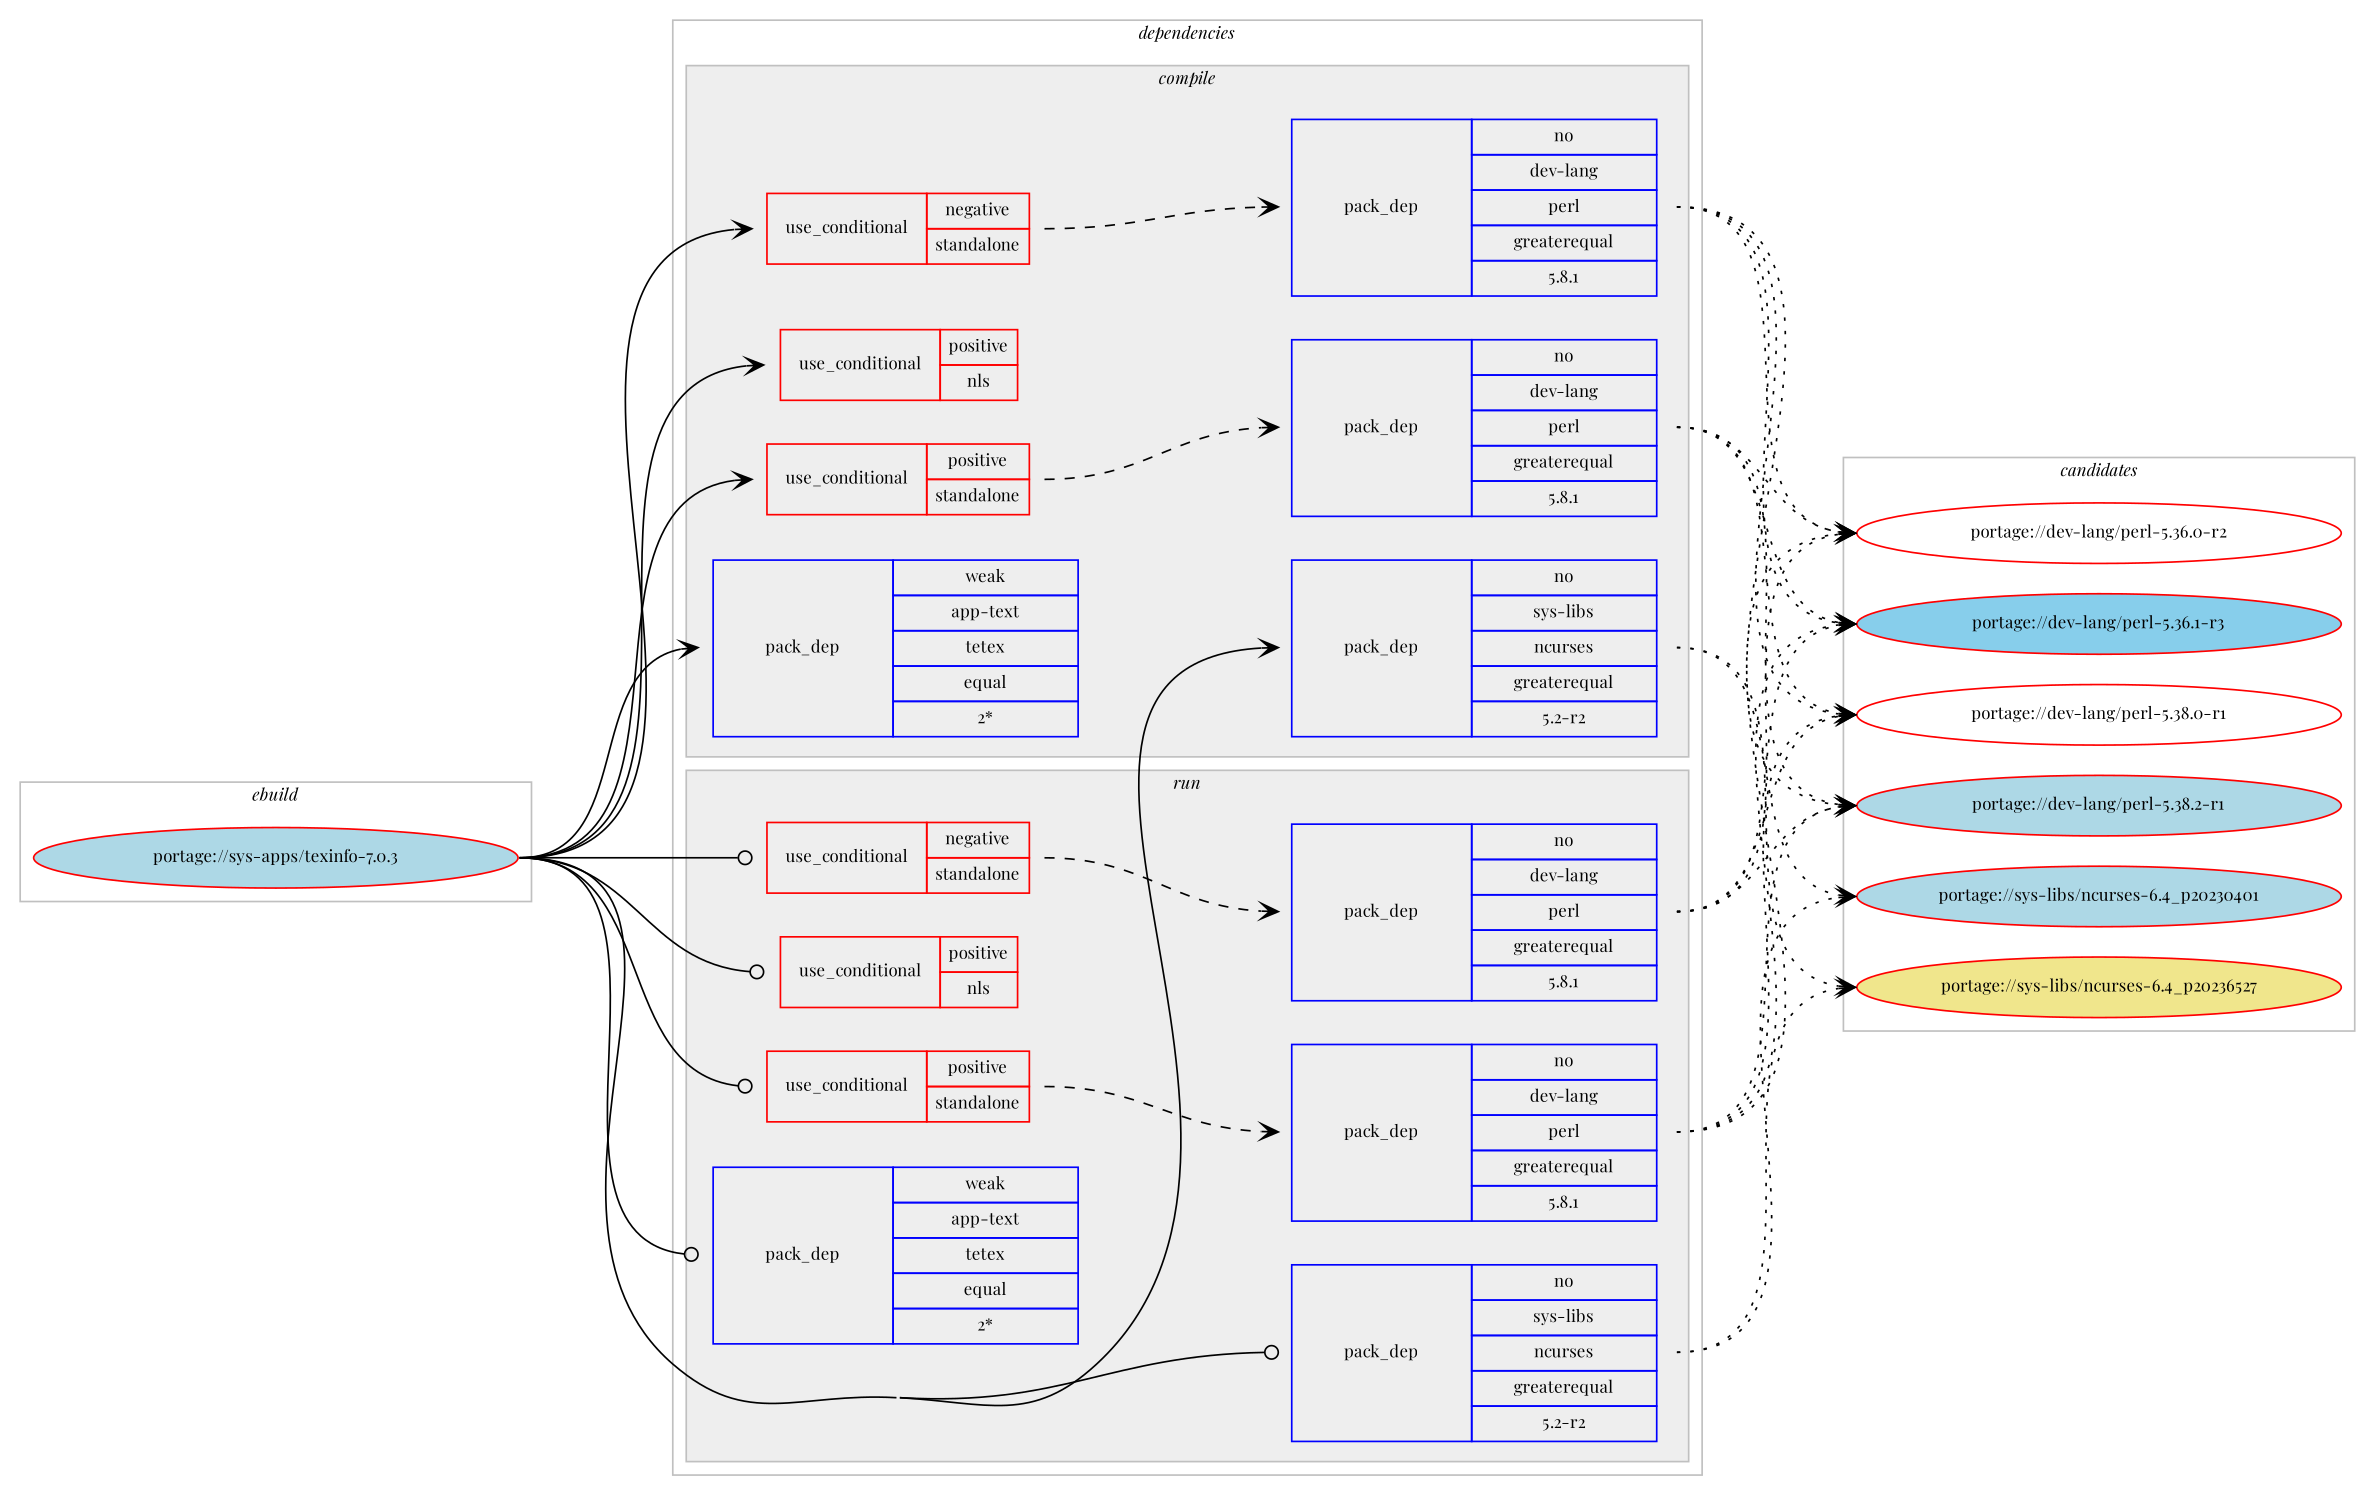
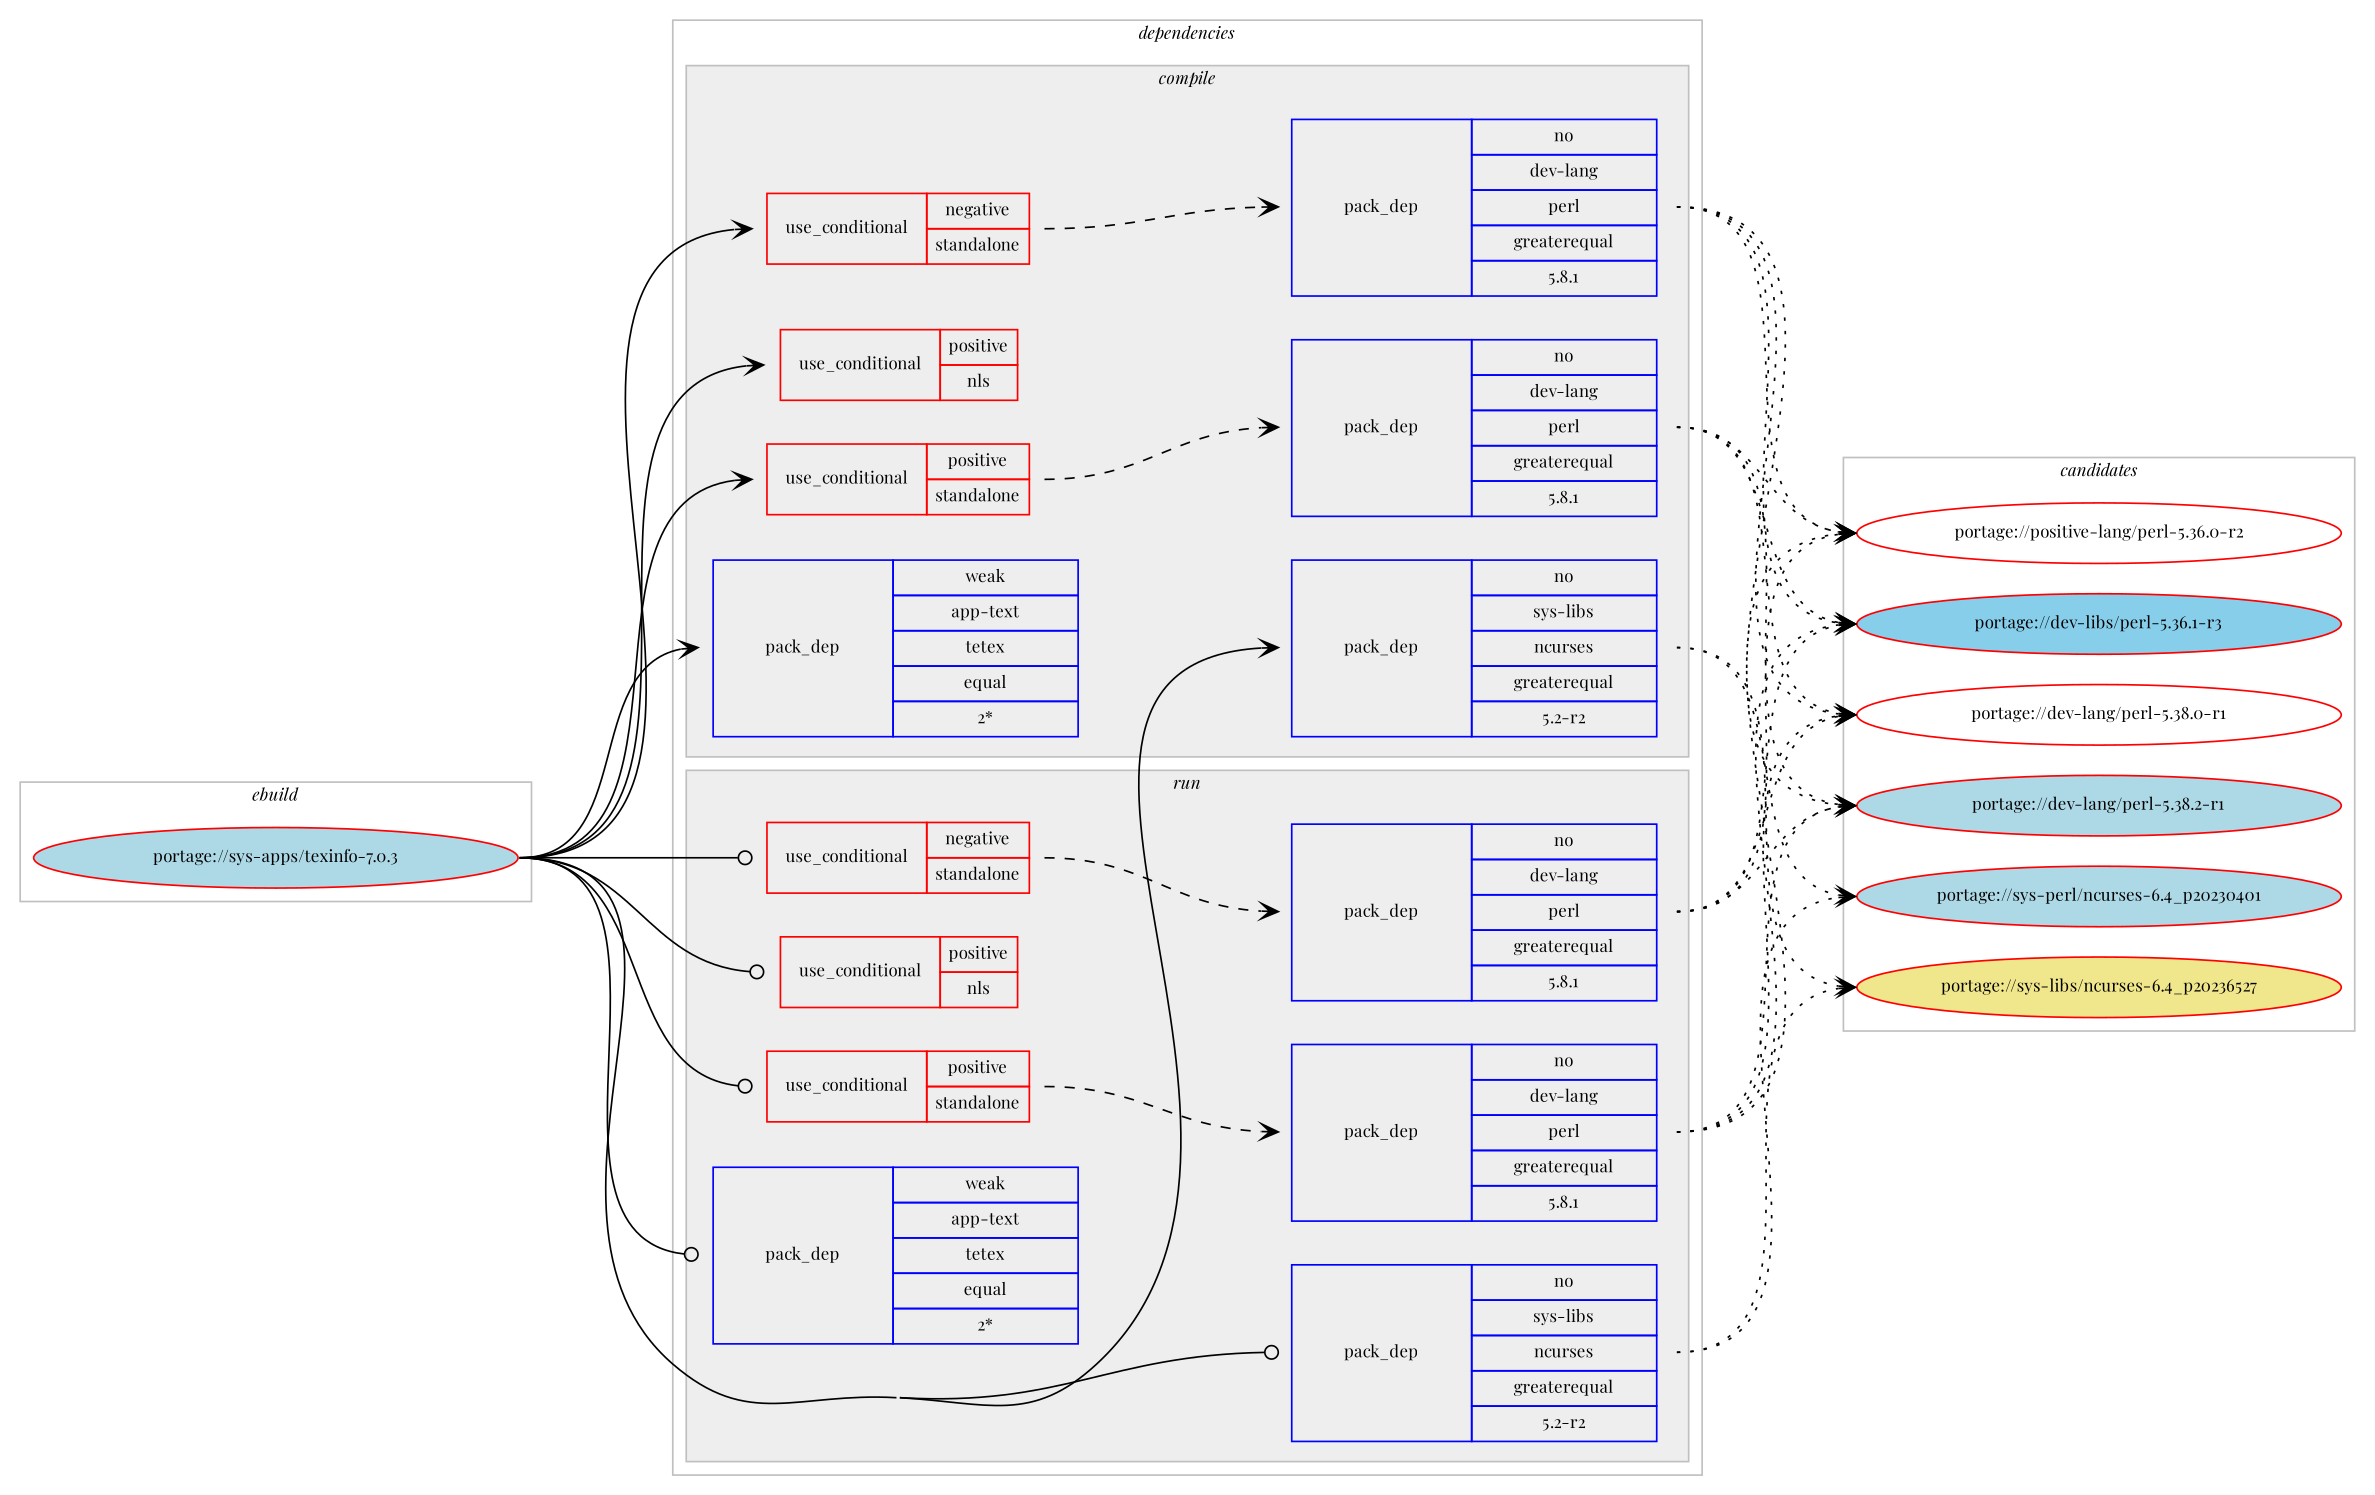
node "portage://dev-lang/perl-5.36.0-r2": label "portage://dev-lang/perl-5.36.0-r2" -> "portage://positive-lang/perl-5.36.0-r2"
node "portage://dev-lang/perl-5.36.1-r3": label "portage://dev-lang/perl-5.36.1-r3" -> "portage://dev-libs/perl-5.36.1-r3"
node "portage://sys-libs/ncurses-6.4_p20230401": label "portage://sys-libs/ncurses-6.4_p20230401" -> "portage://sys-perl/ncurses-6.4_p20230401"
